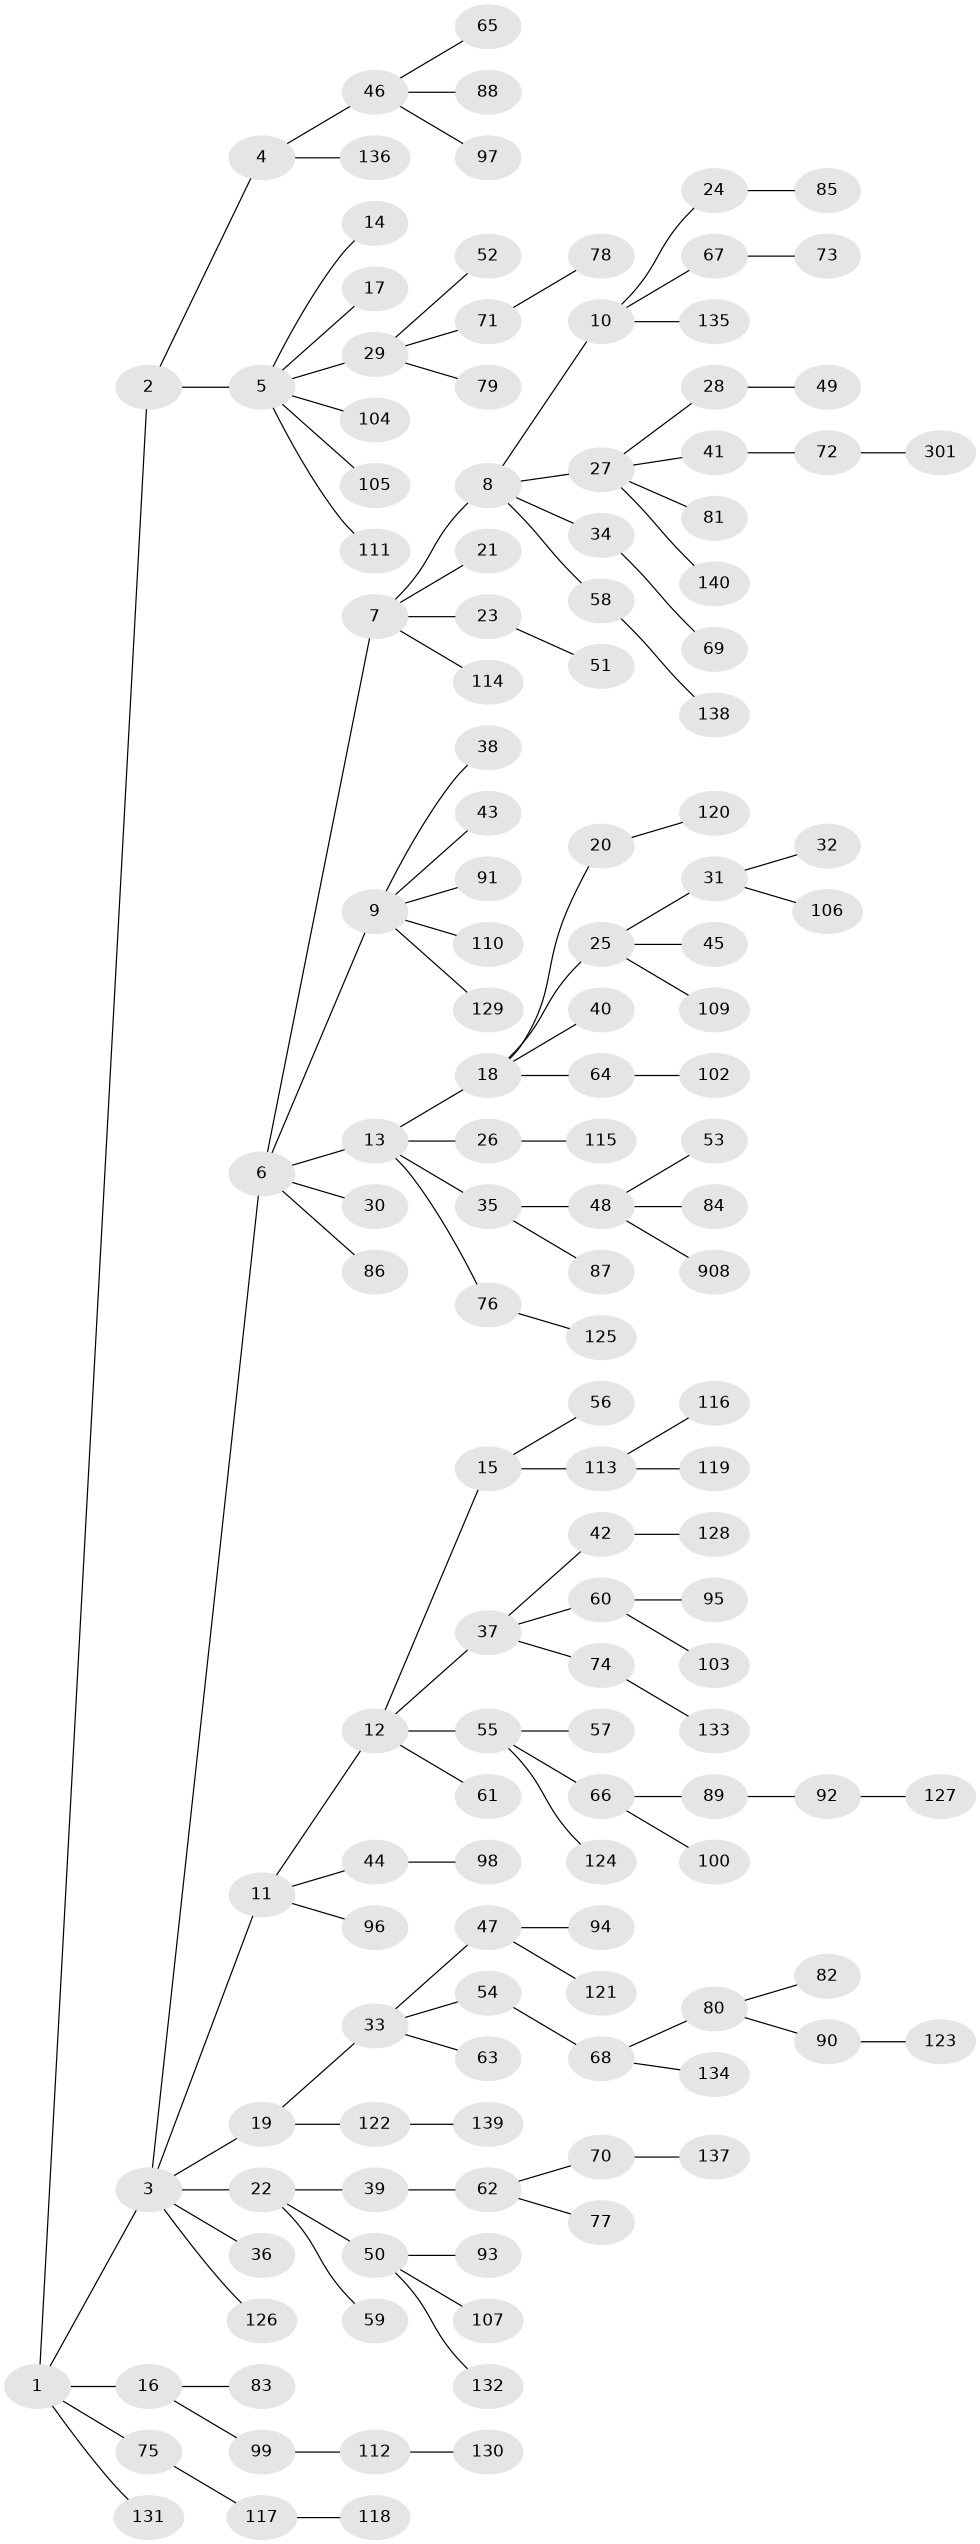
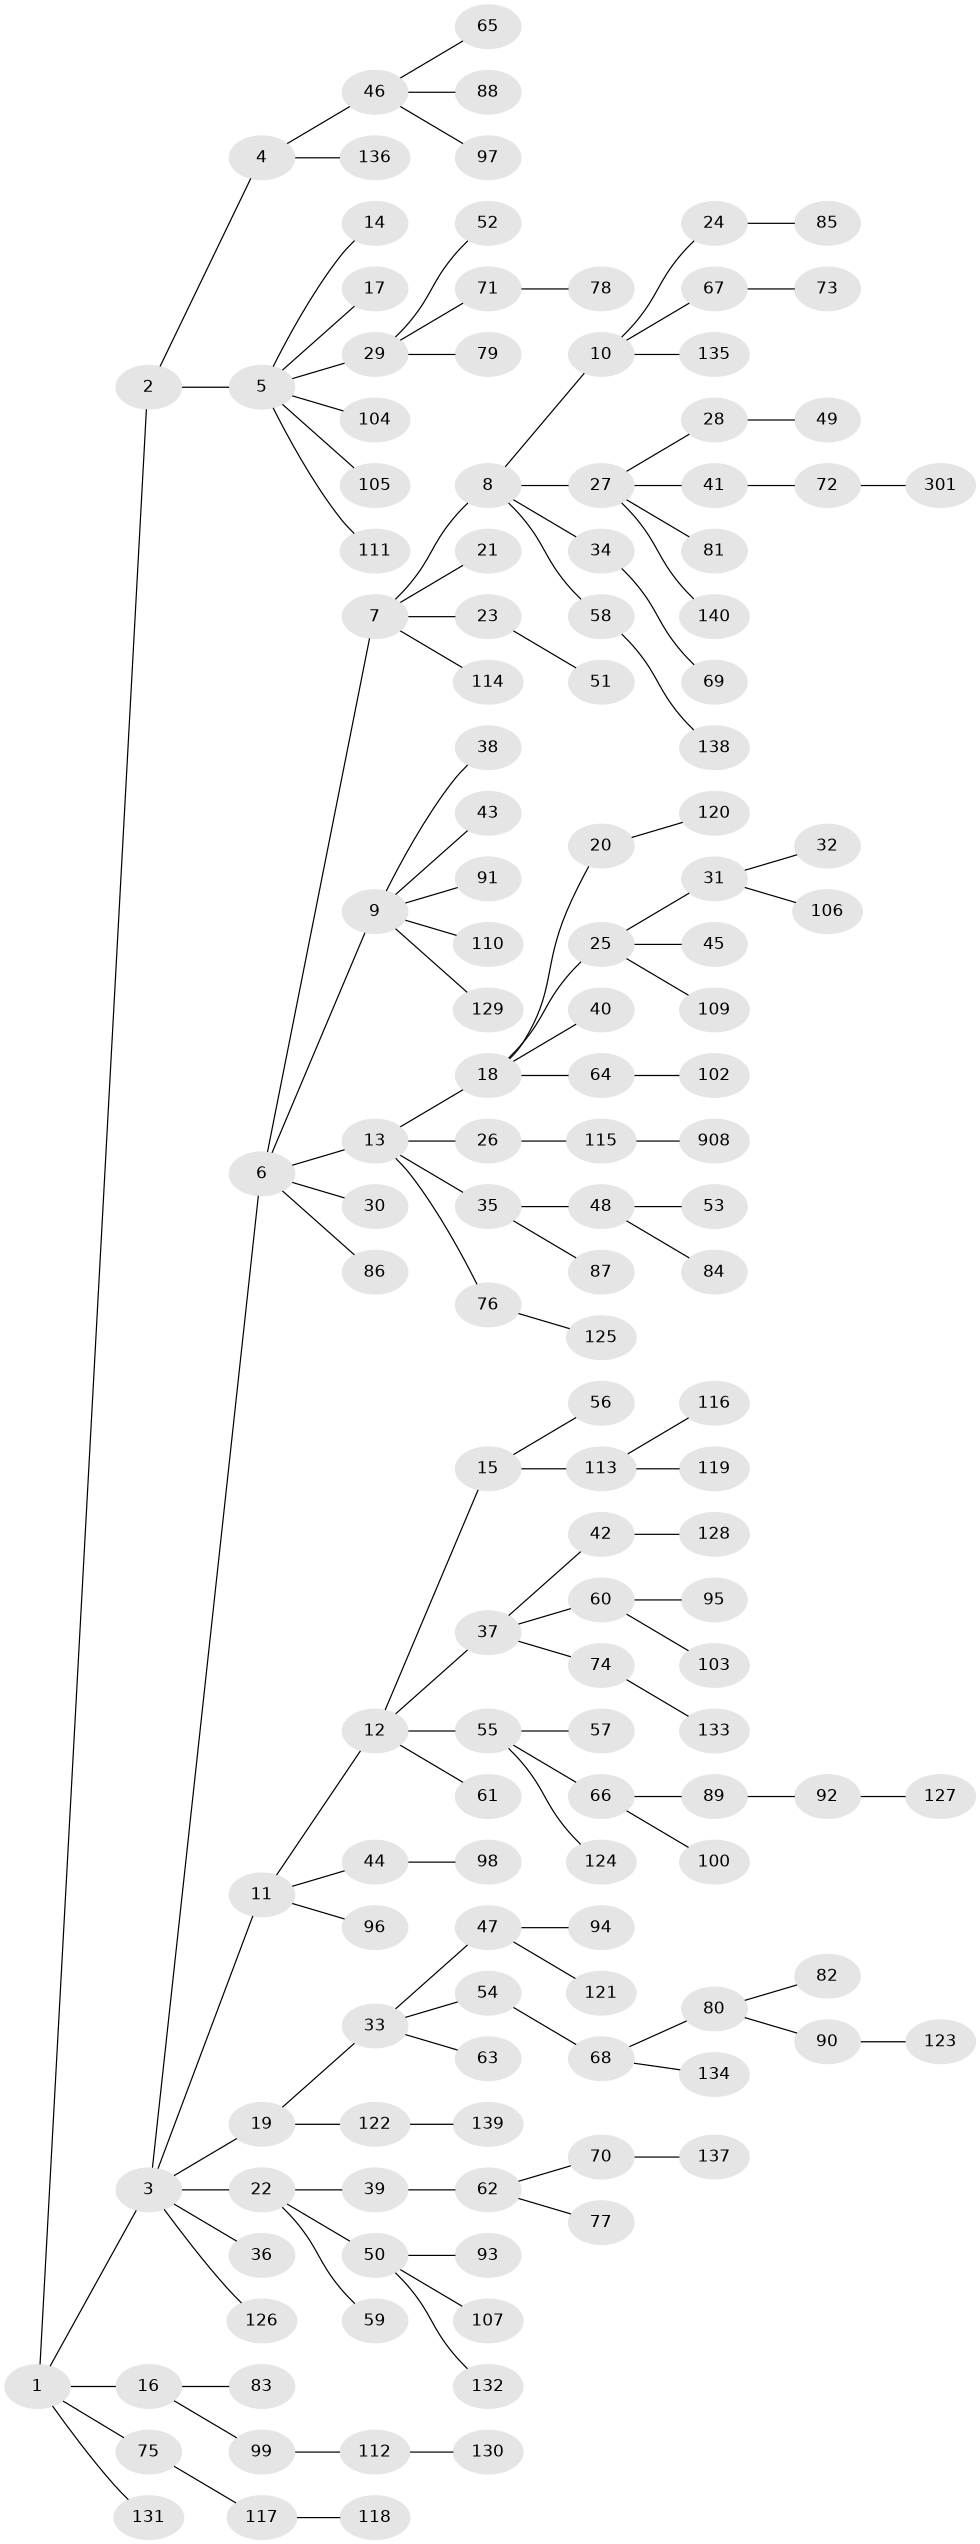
edge "48" -- "908": now "115" -- "908"
